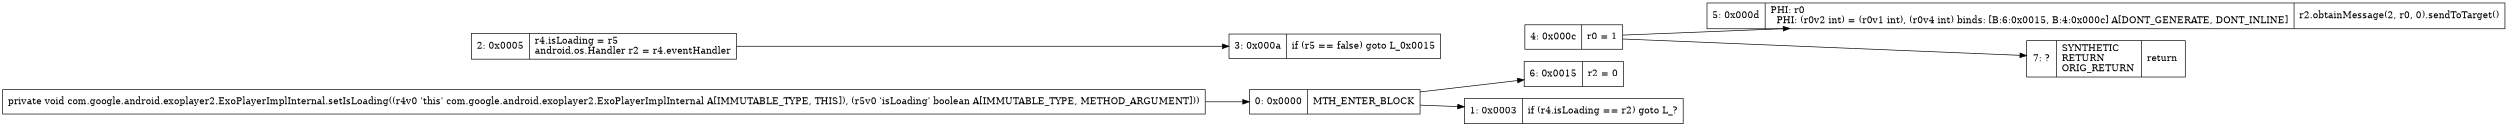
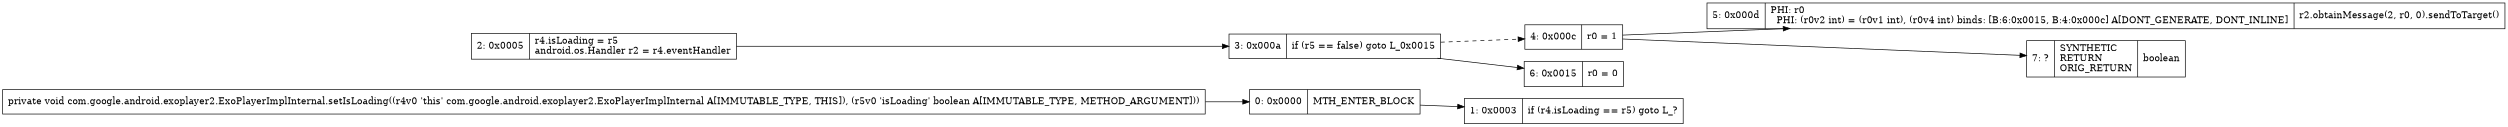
edge "3: 0x000a" -> "4: 0x000c": added
node "7: ?": text "return" -> "boolean"
node "6: 0x0015": text "r2 = 0" -> "r0 = 0"
edge "0: 0x0000" -> "6: 0x0015": now "3: 0x000a" -> "6: 0x0015"
node "1: 0x0003": text "if (r4.isLoading == r2) goto L_?" -> "if (r4.isLoading == r5) goto L_?"
